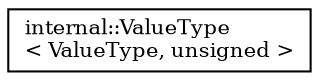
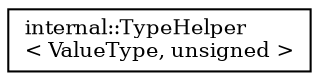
node "internal::ValueType < ValueType, unsigned >": label "internal::ValueType < ValueType, unsigned >" -> "internal::TypeHelper < ValueType, unsigned >"
